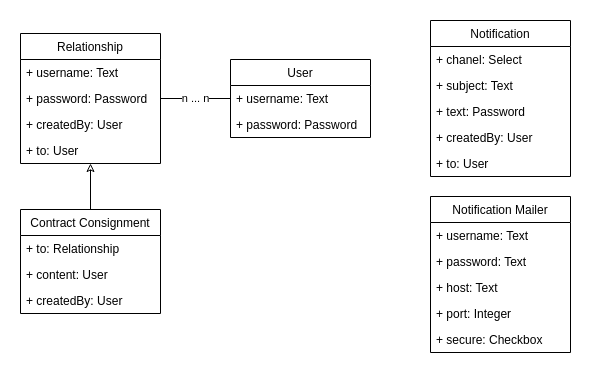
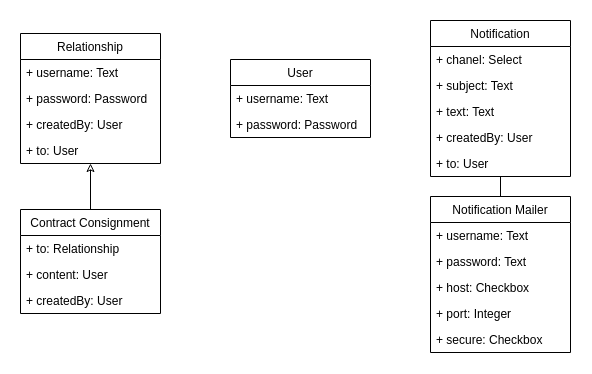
edge "Relationship" -- "User": removed, label "n ... n"
node "+ text: Password": label "+ text: Password" -> "+ text: Text"
edge "Notification" -- "Notification Mailer": added
node "+ host: Text": label "+ host: Text" -> "+ host: Checkbox"
